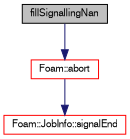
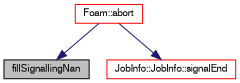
edge "fillSignallingNan" -> "Foam::abort": reversed
node "Foam::JobInfo::signalEnd": label "Foam::JobInfo::signalEnd" -> "JobInfo::JobInfo::signalEnd"
